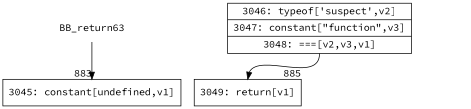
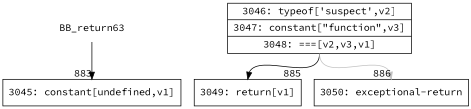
node "3050: exceptional-return": added
